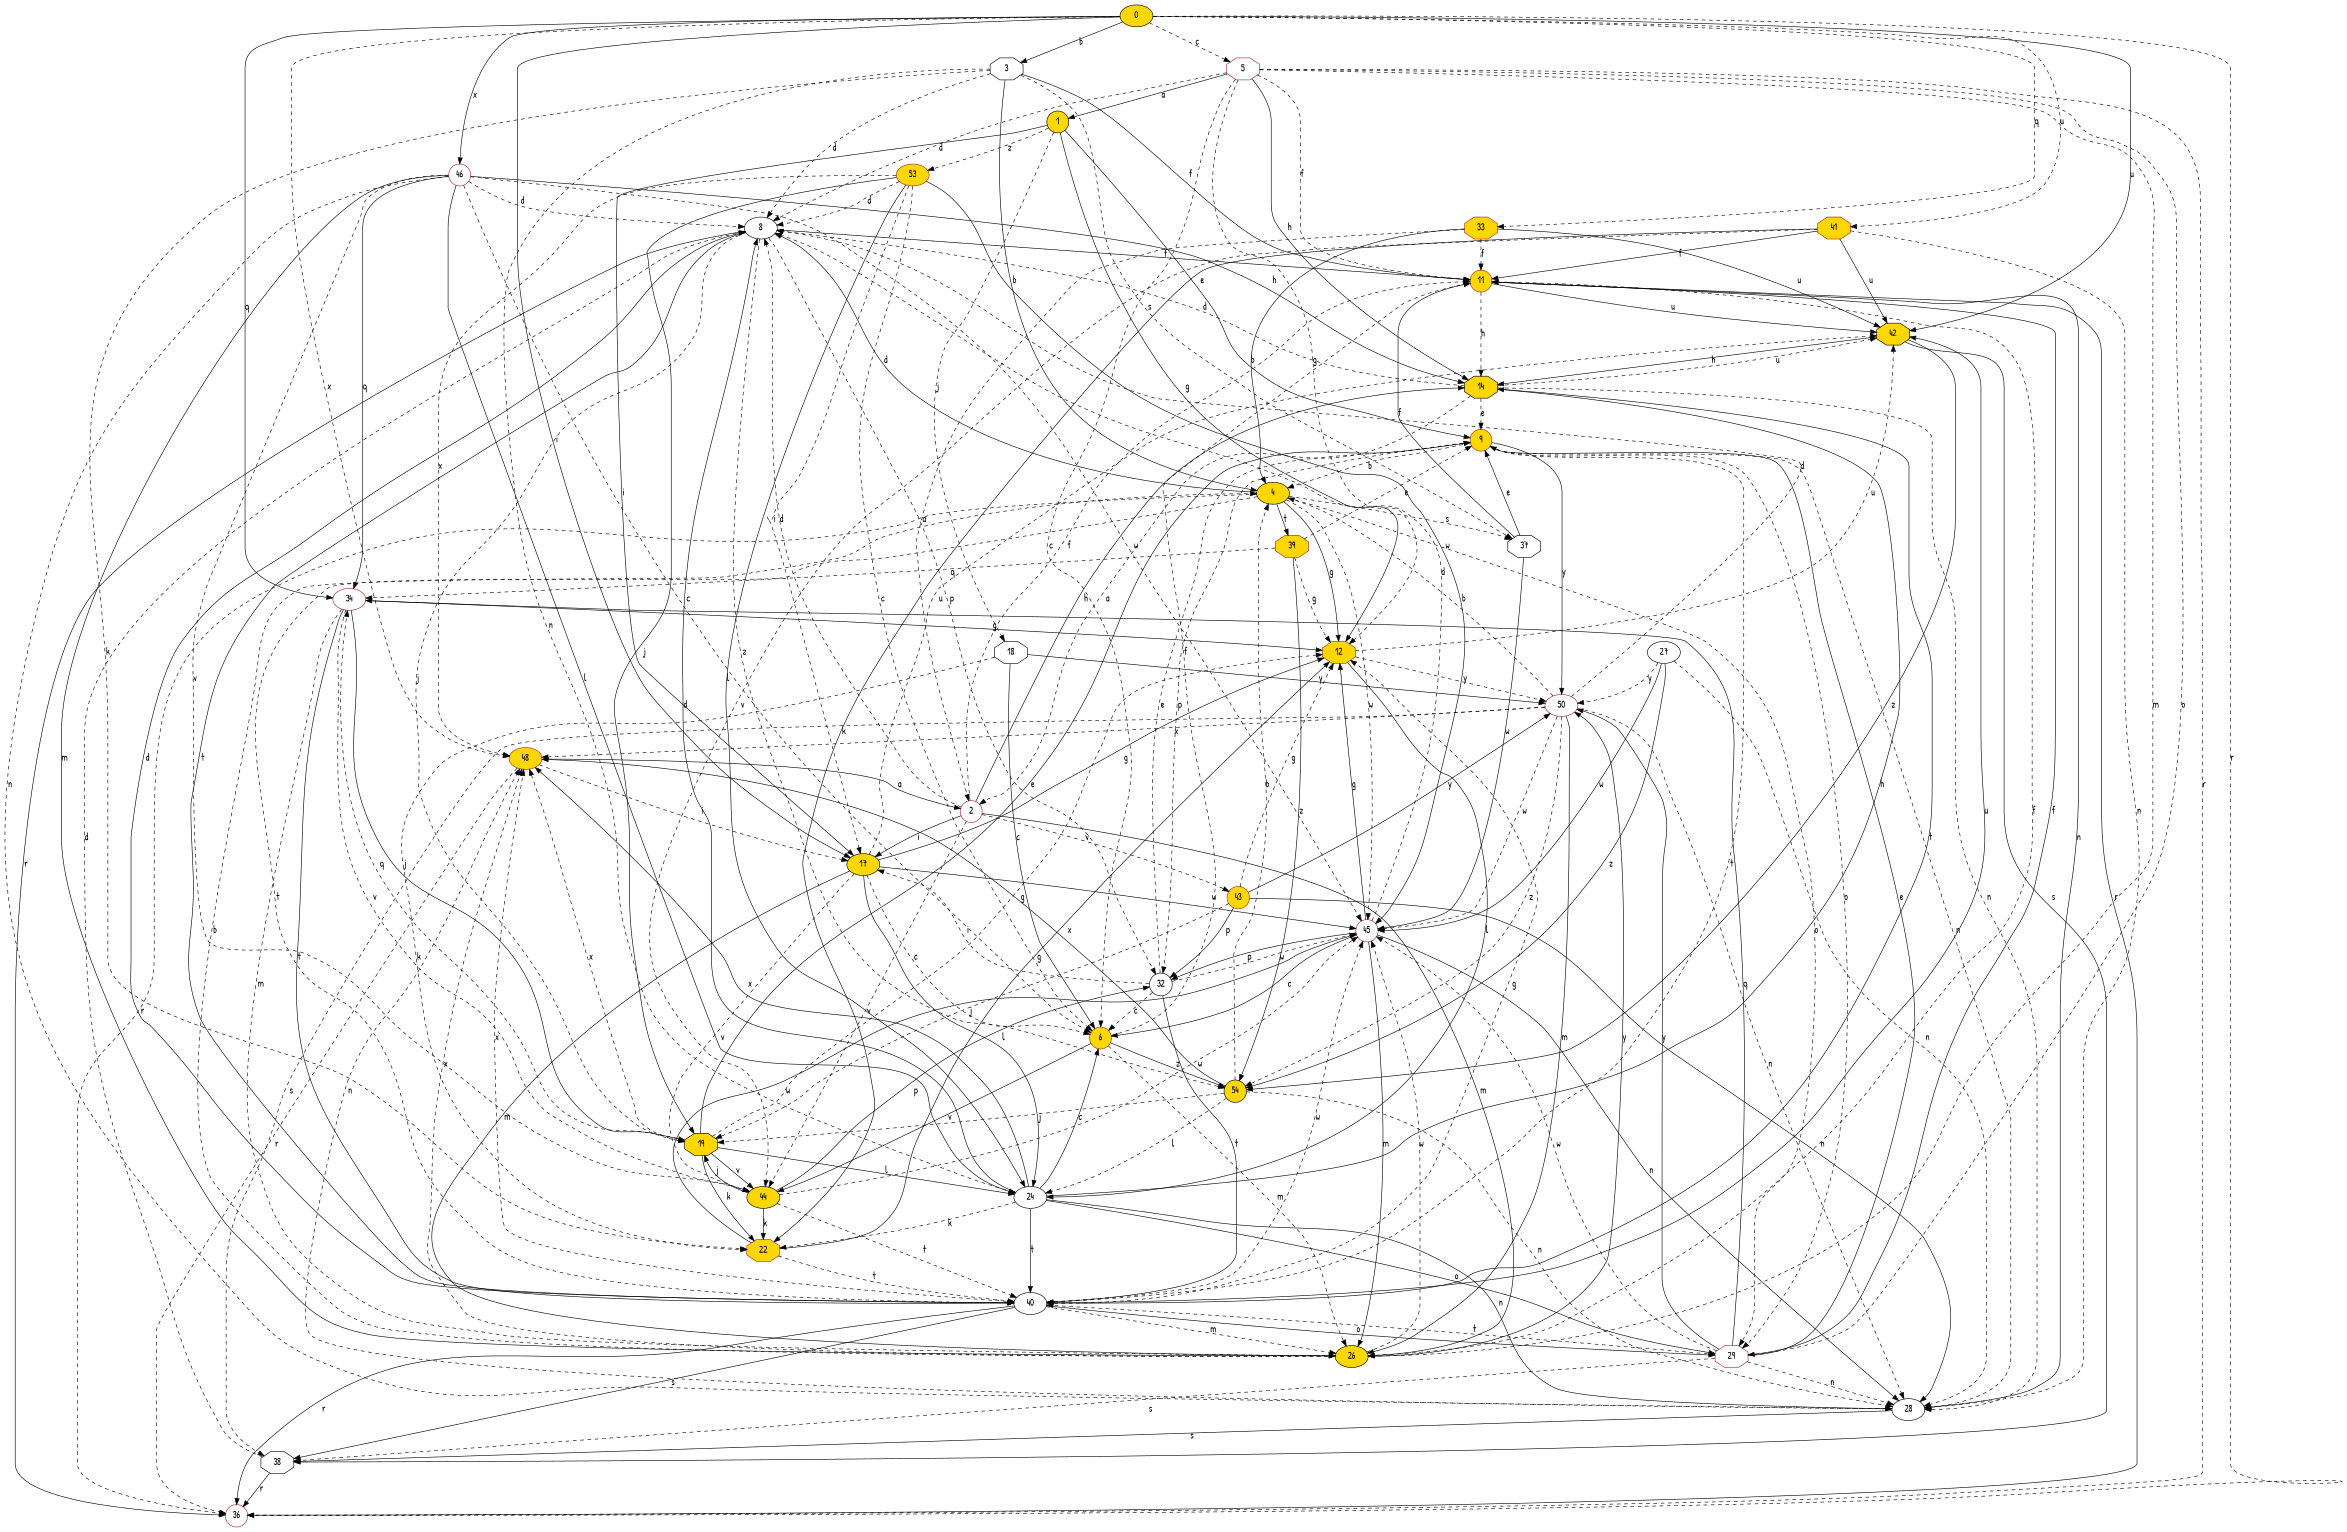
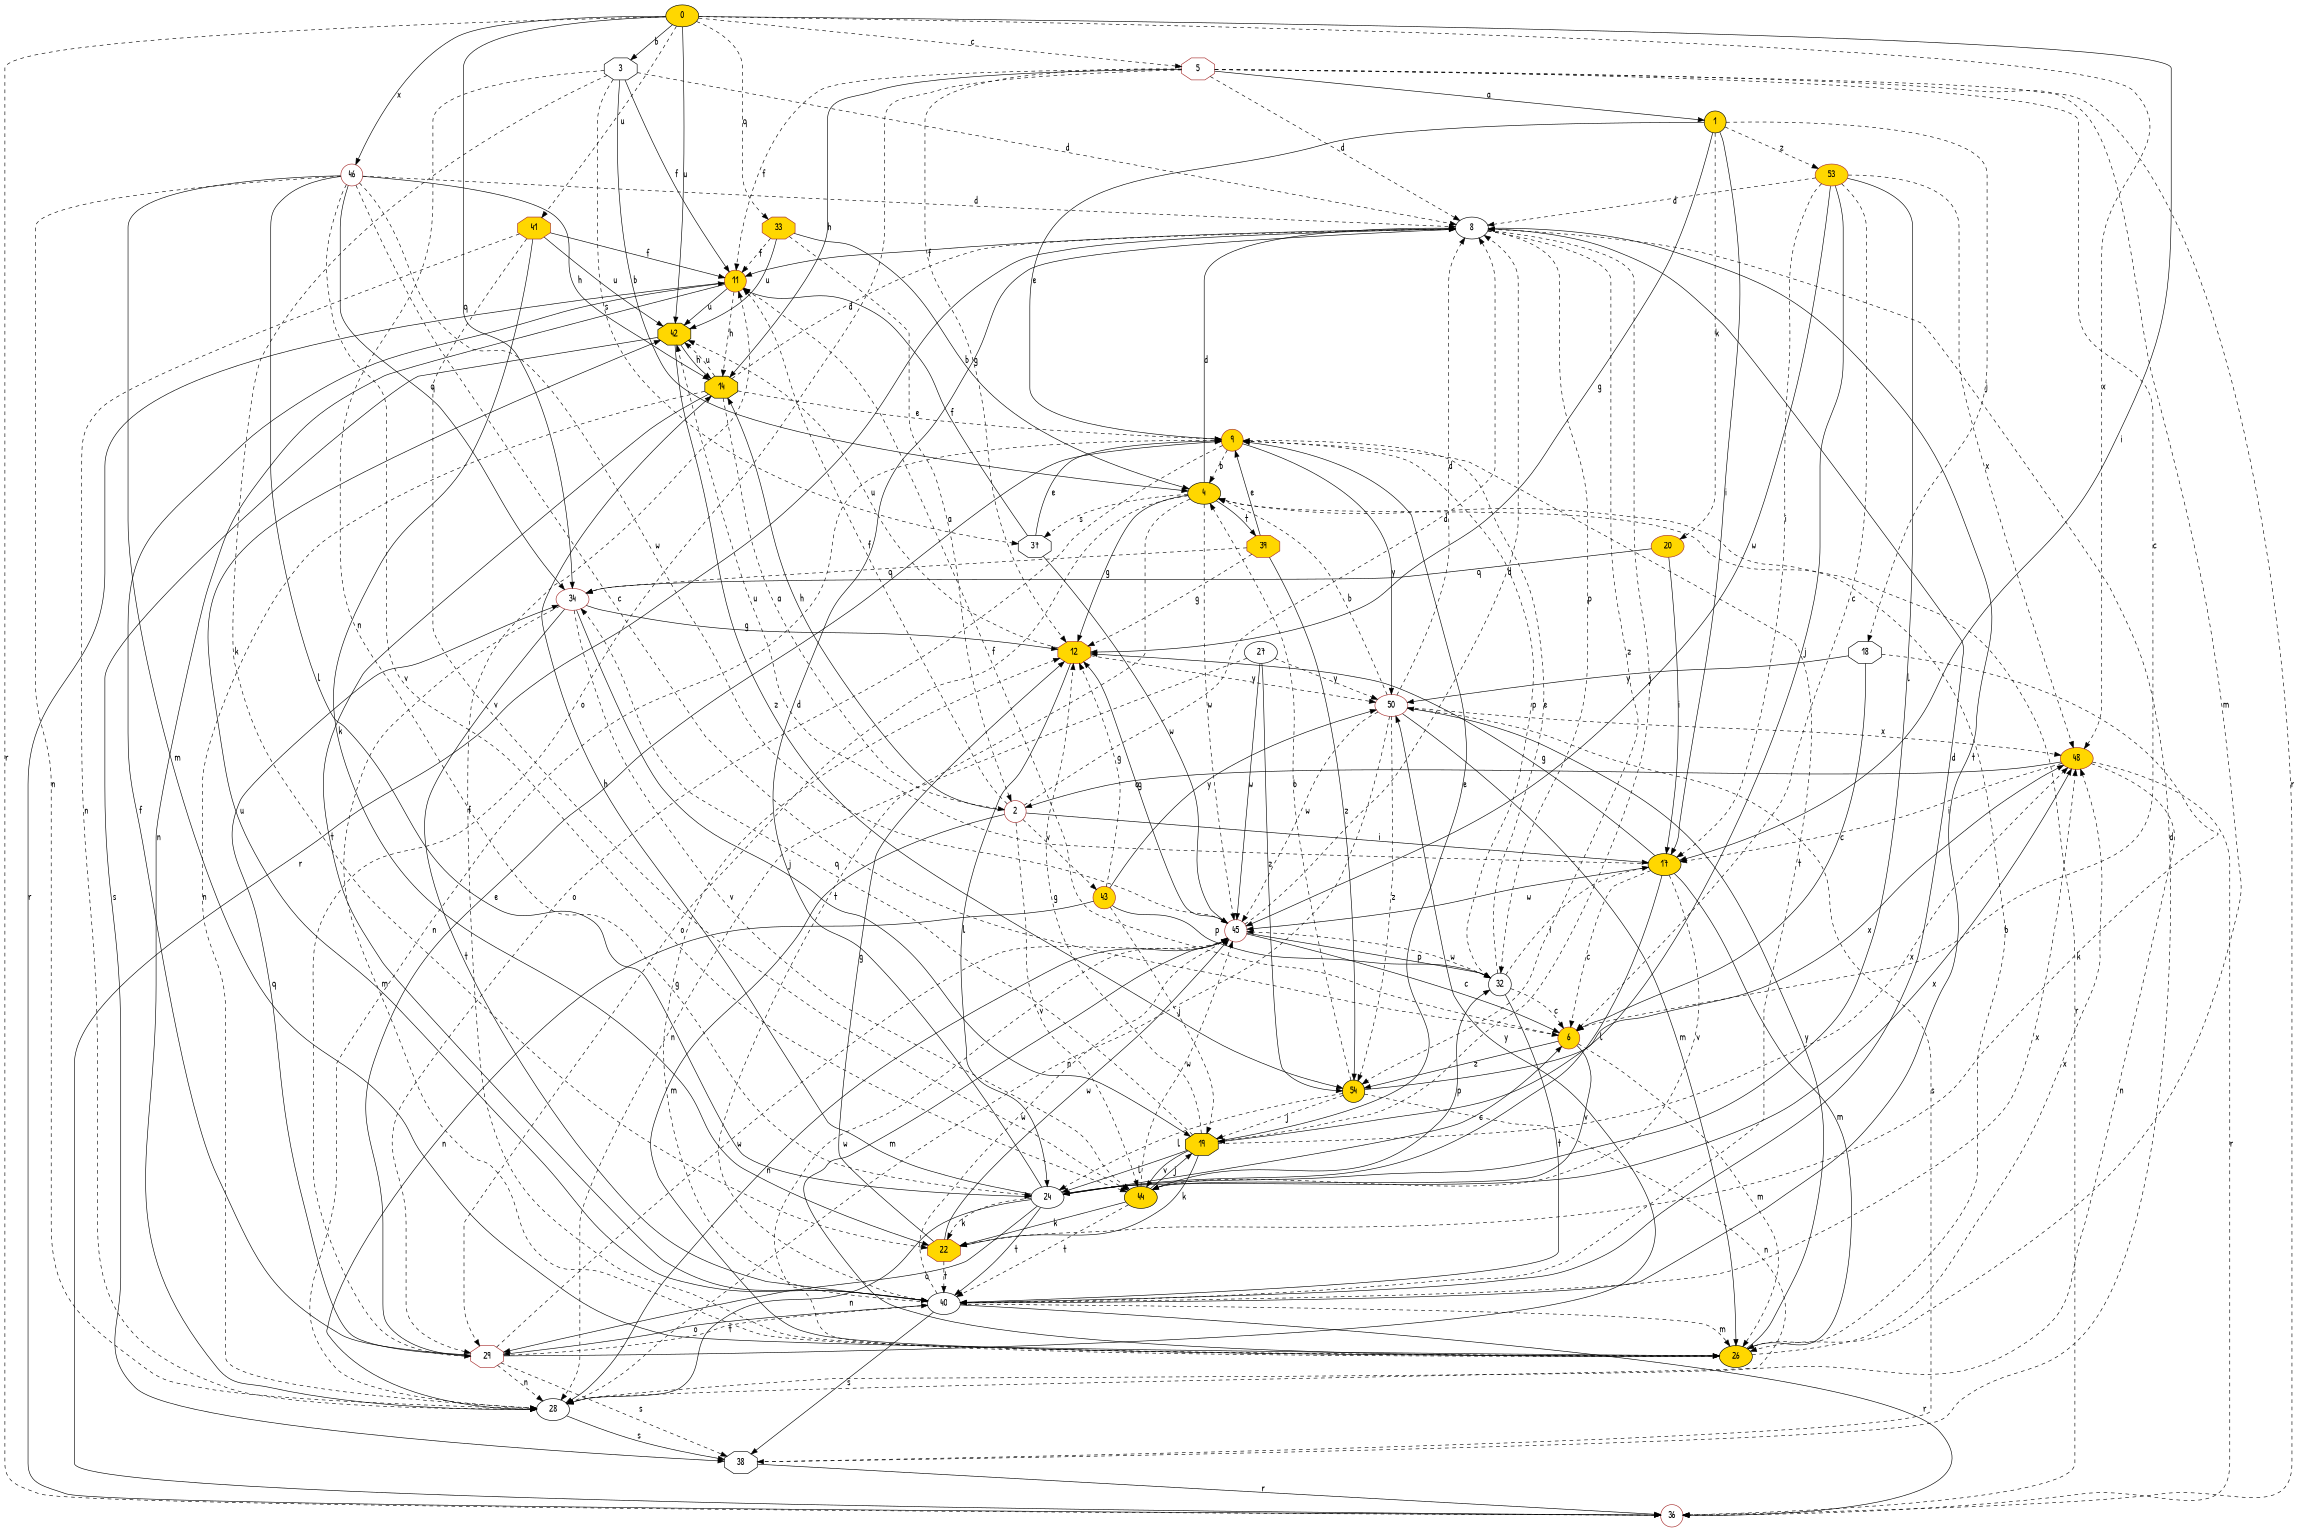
edge "39" -> "9": style dashed -> solid
node "20": added
edge "28" -> "48": reversed
